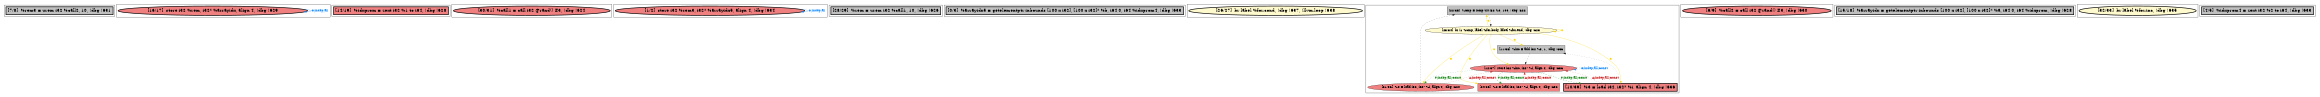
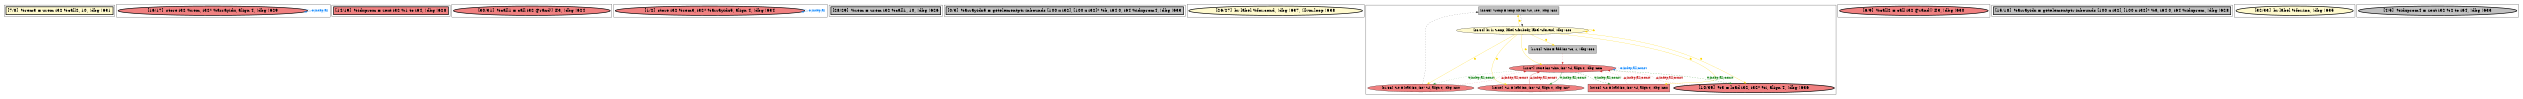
node "[7/8]  %rem3 = urem i32 %call2, 10, !dbg !631": fillcolor grey -> lemonchiffon
node "[4/5]  %idxprom4 = zext i32 %2 to i64, !dbg !633": shape box -> ellipse
edge "[11/38]  %inc = add i32 %3, 1, !dbg !636" -> "[12/37]  store i32 %inc, i32* %i, align 4, !dbg !636": color black -> firebrick3
edge "[10/39]  %3 = load i32, i32* %i, align 4, !dbg !636" -> "[11/38]  %inc = add i32 %3, 1, !dbg !636": removed
node "[10/39]  %3 = load i32, i32* %i, align 4, !dbg !636": shape box -> ellipse
node "[13/20]  %1 = load i32, i32* %i, align 4, !dbg !627": added
